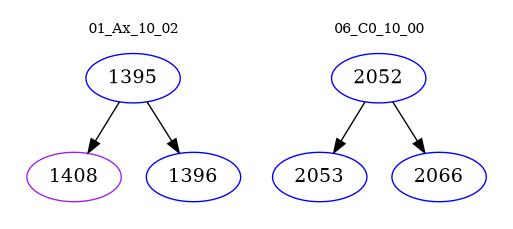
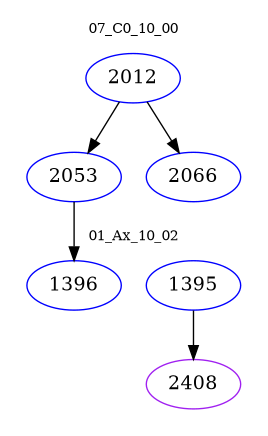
cluster "06_C0_10_00": label "06_C0_10_00" -> "07_C0_10_00"
node "2052": label "2052" -> "2012"
edge "1395" -> "1396": now "2053" -> "1396"
node "1408": label "1408" -> "2408"
